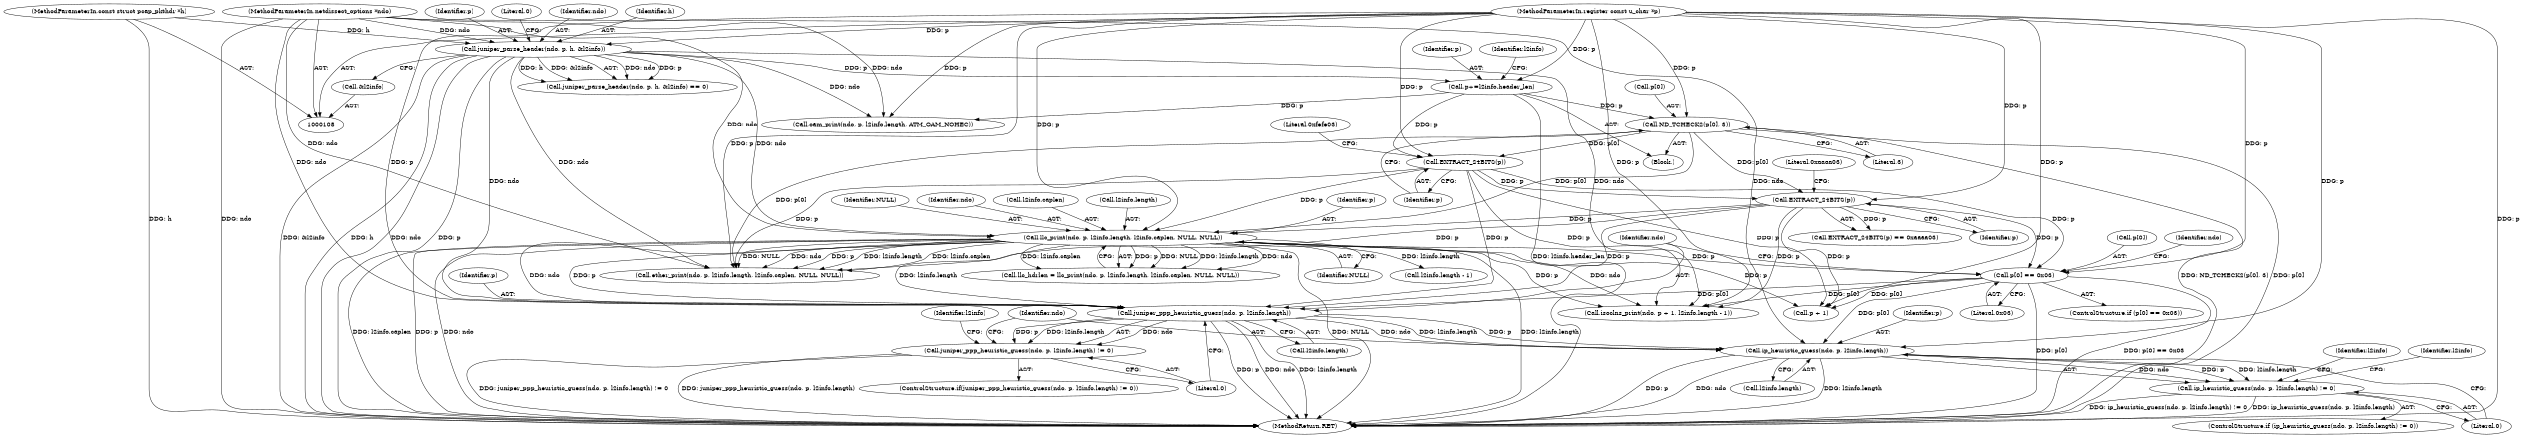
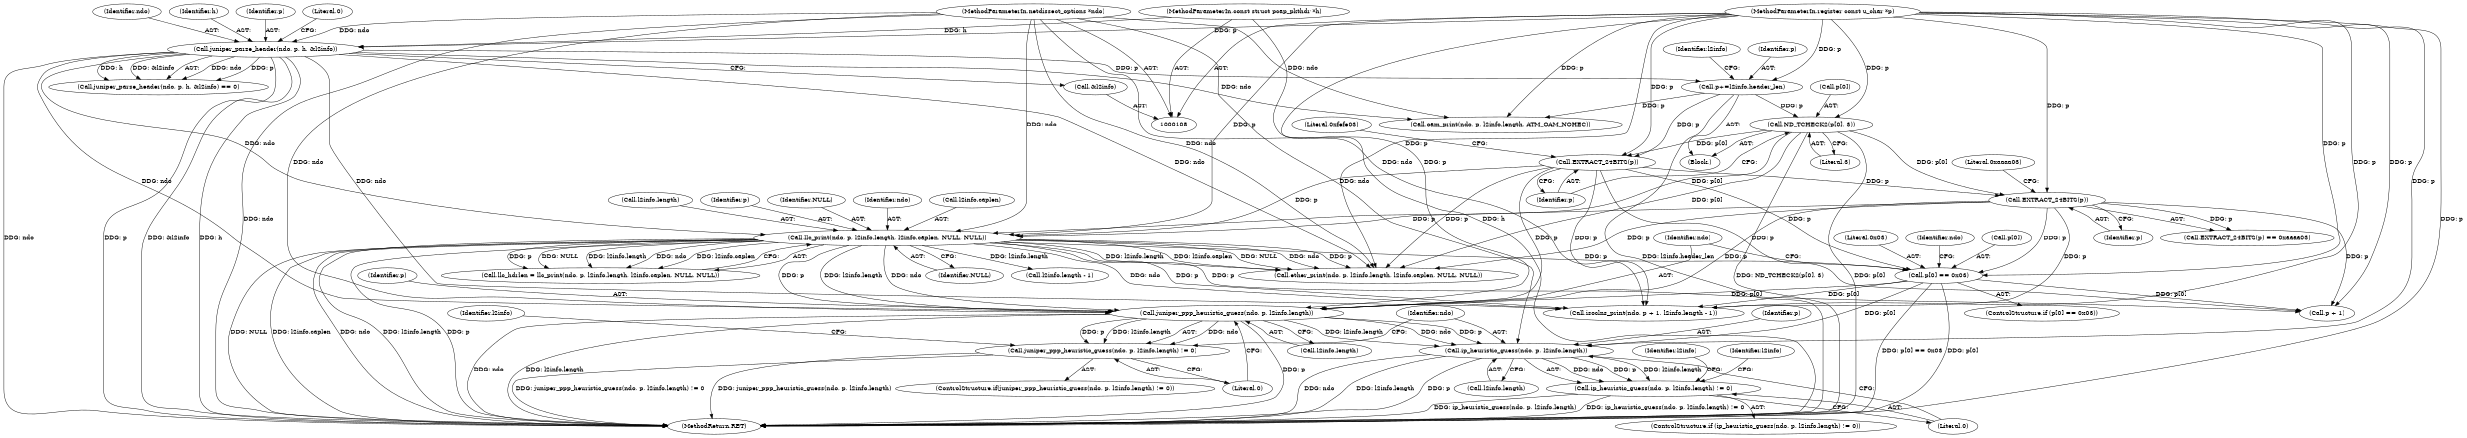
edge "(MethodParameterIn,netdissect_options *ndo)" -> "(Call,isoclns_print(ndo, p + 1, l2info.length - 1))": added, label "DDG: ndo"
edge "(Call,p[0] == 0x03)" -> "(Literal,0x03)": removed, label "CFG:"
